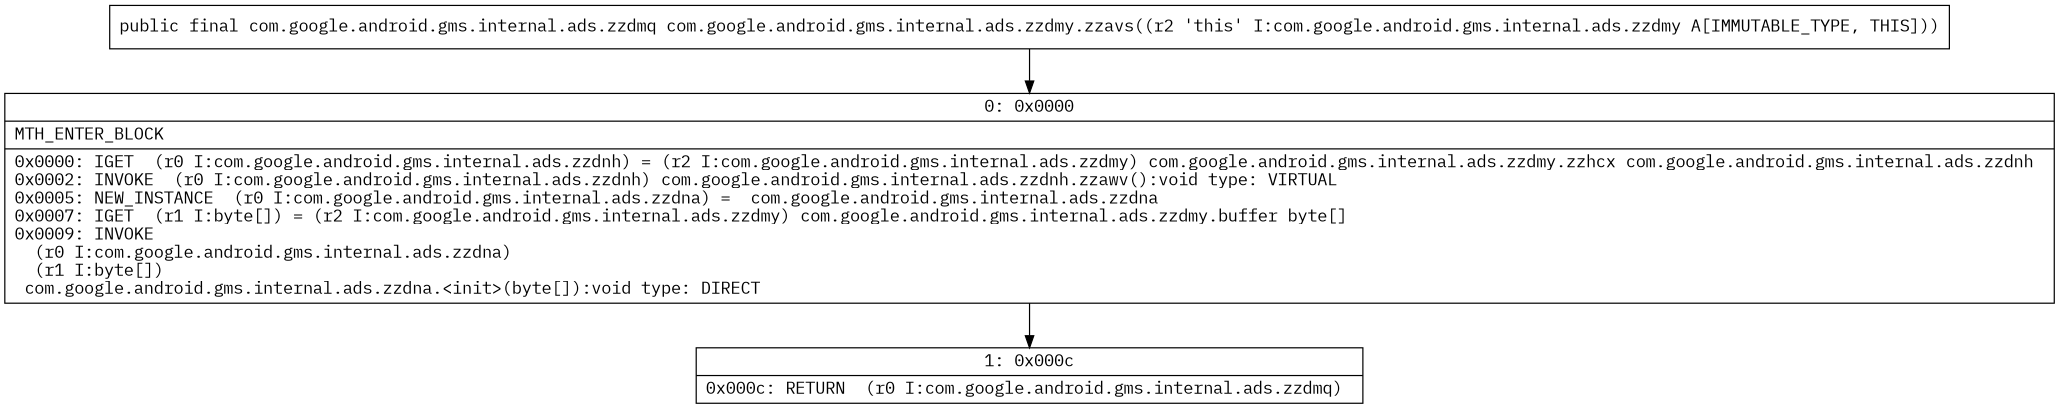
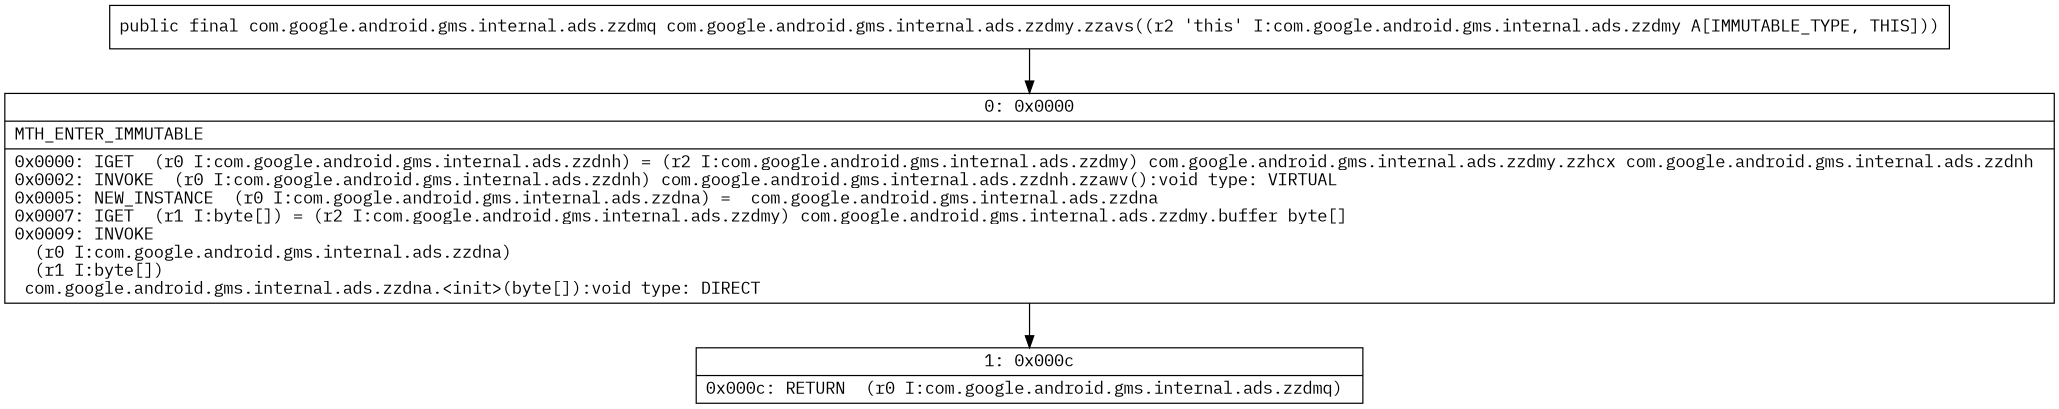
node "0: 0x0000": text "MTH_ENTER_BLOCK" -> "MTH_ENTER_IMMUTABLE"
